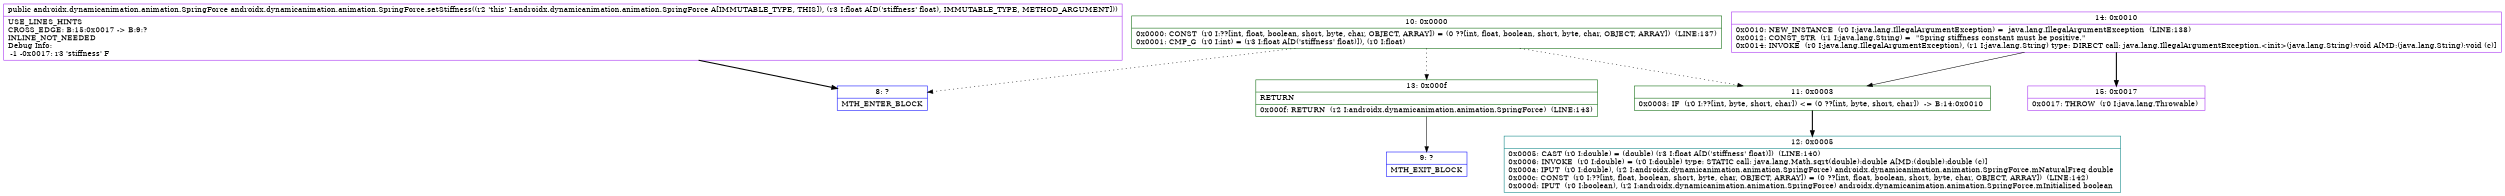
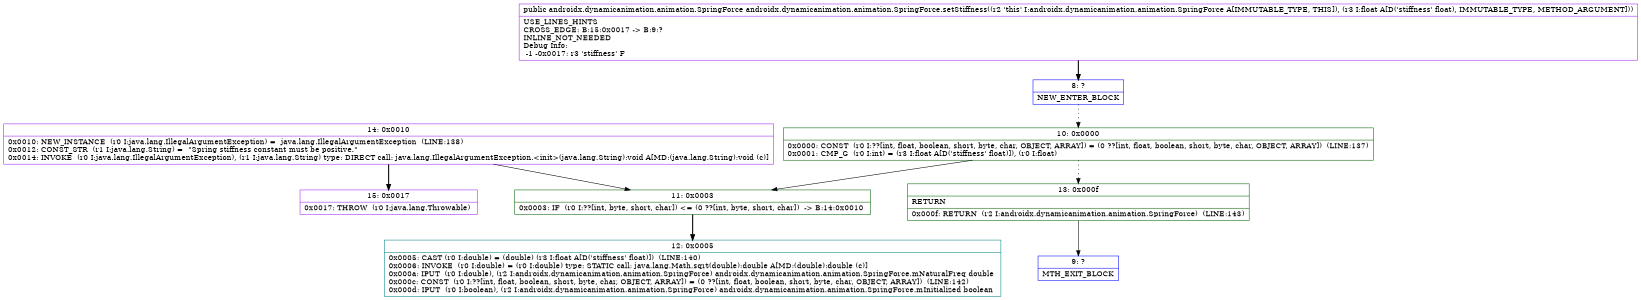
edge "10: 0x0000" -> "11: 0x0003": style dotted -> solid
edge "10: 0x0000" -> "8: ?": reversed
node "8: ?": text "MTH_ENTER_BLOCK" -> "NEW_ENTER_BLOCK"
